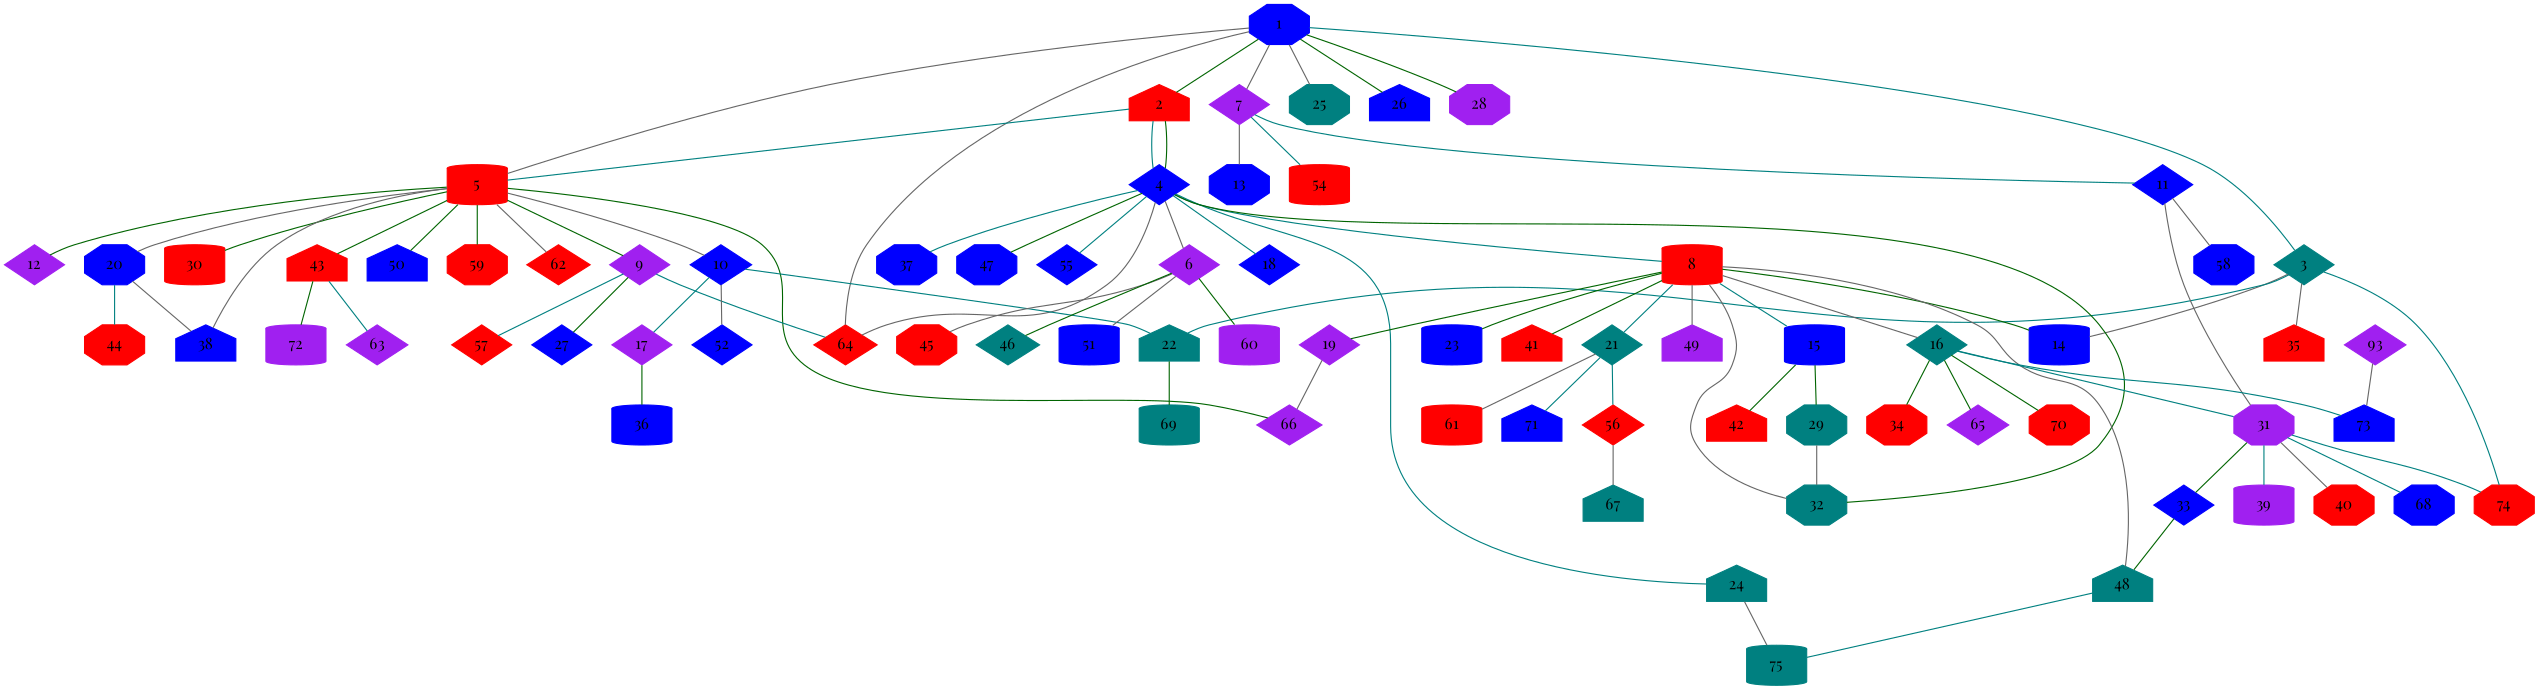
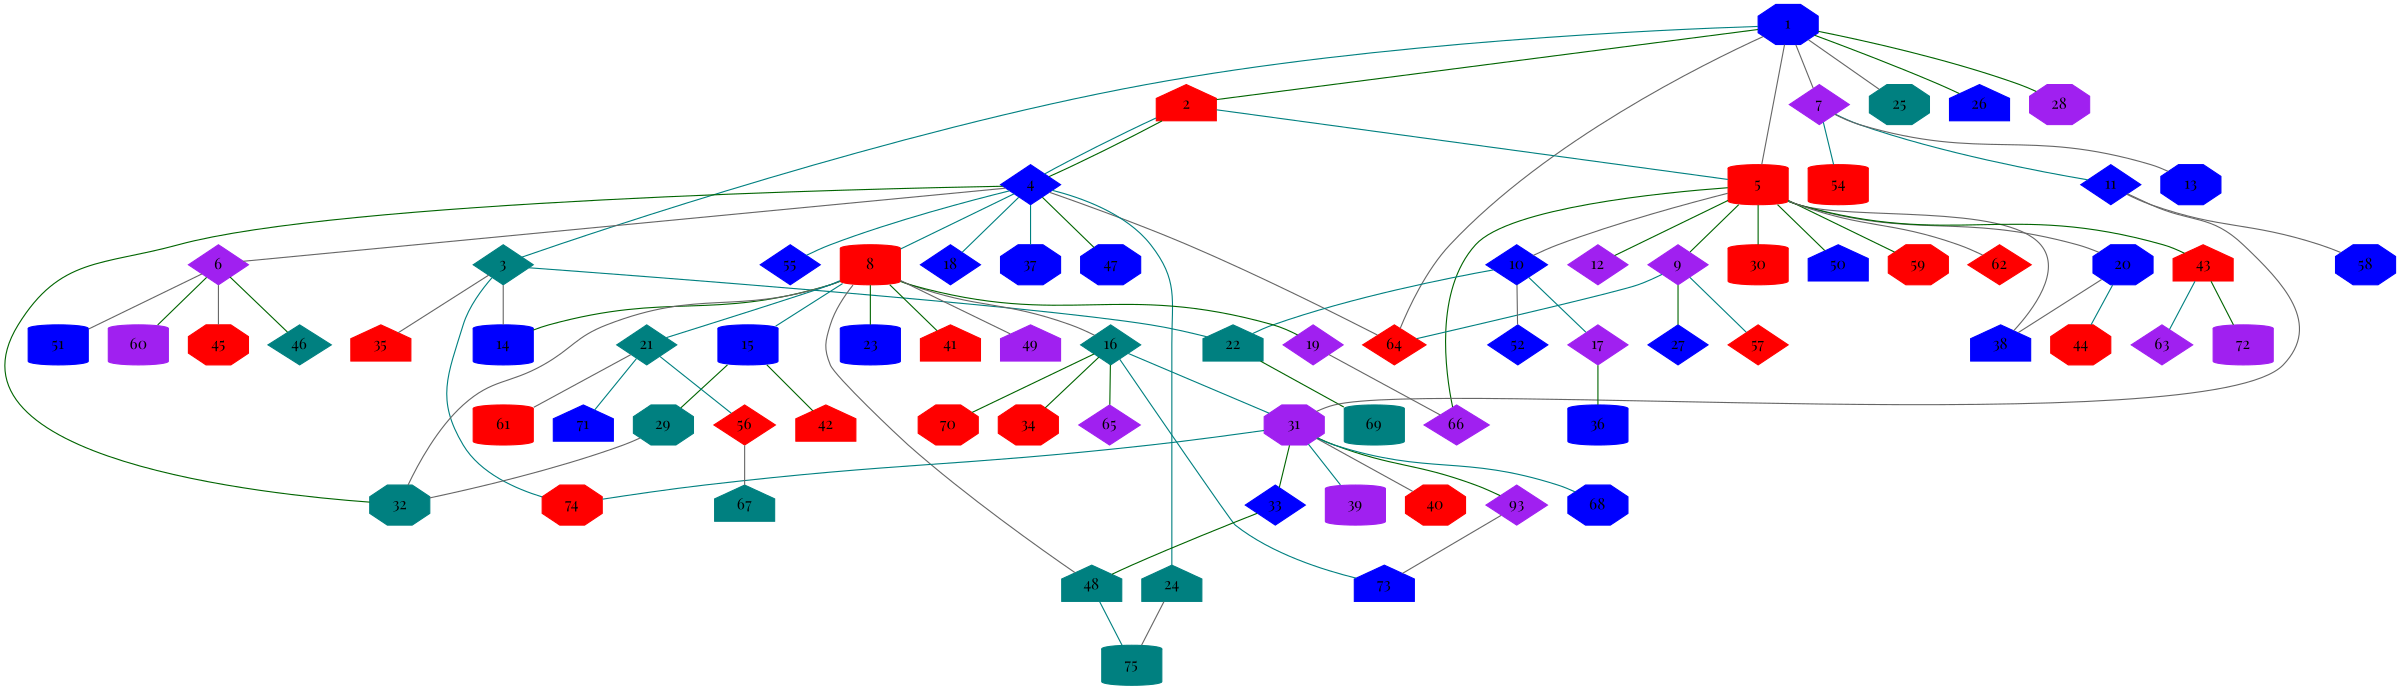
edge "31" -- "93": added
